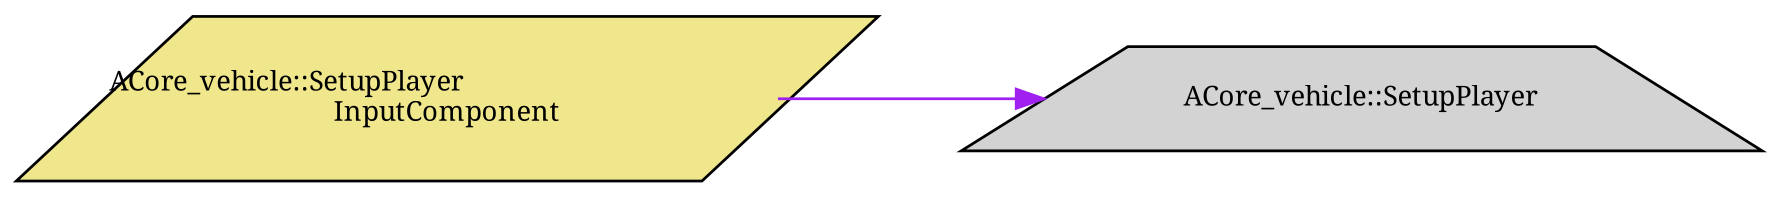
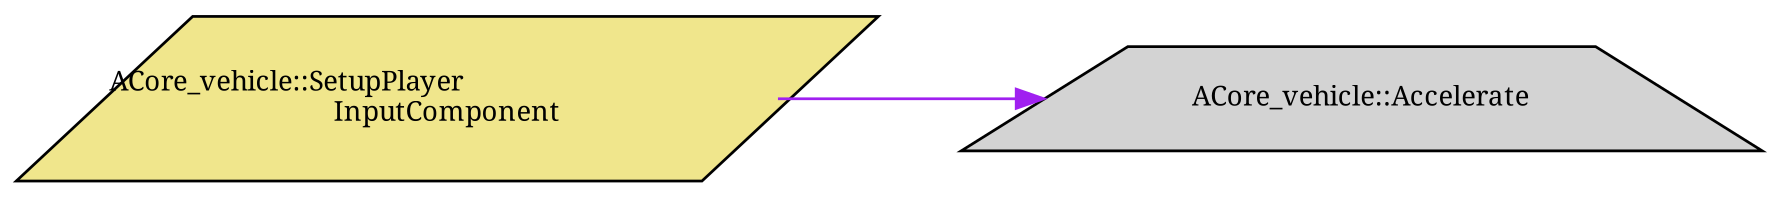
node "ACore_vehicle::SetupPlayer": label "ACore_vehicle::SetupPlayer" -> "ACore_vehicle::Accelerate"
